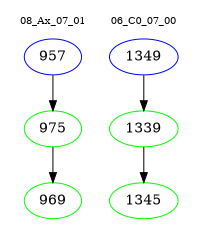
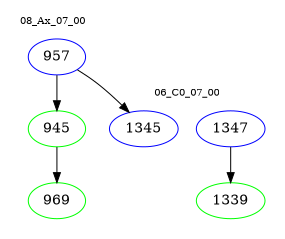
cluster "08_Ax_07_01": label "08_Ax_07_01" -> "08_Ax_07_00"
node "1349": label "1349" -> "1347"
node "975": label "975" -> "945"
edge "1339" -> "1345": now "957" -> "1345"
node "1345": color green -> blue
